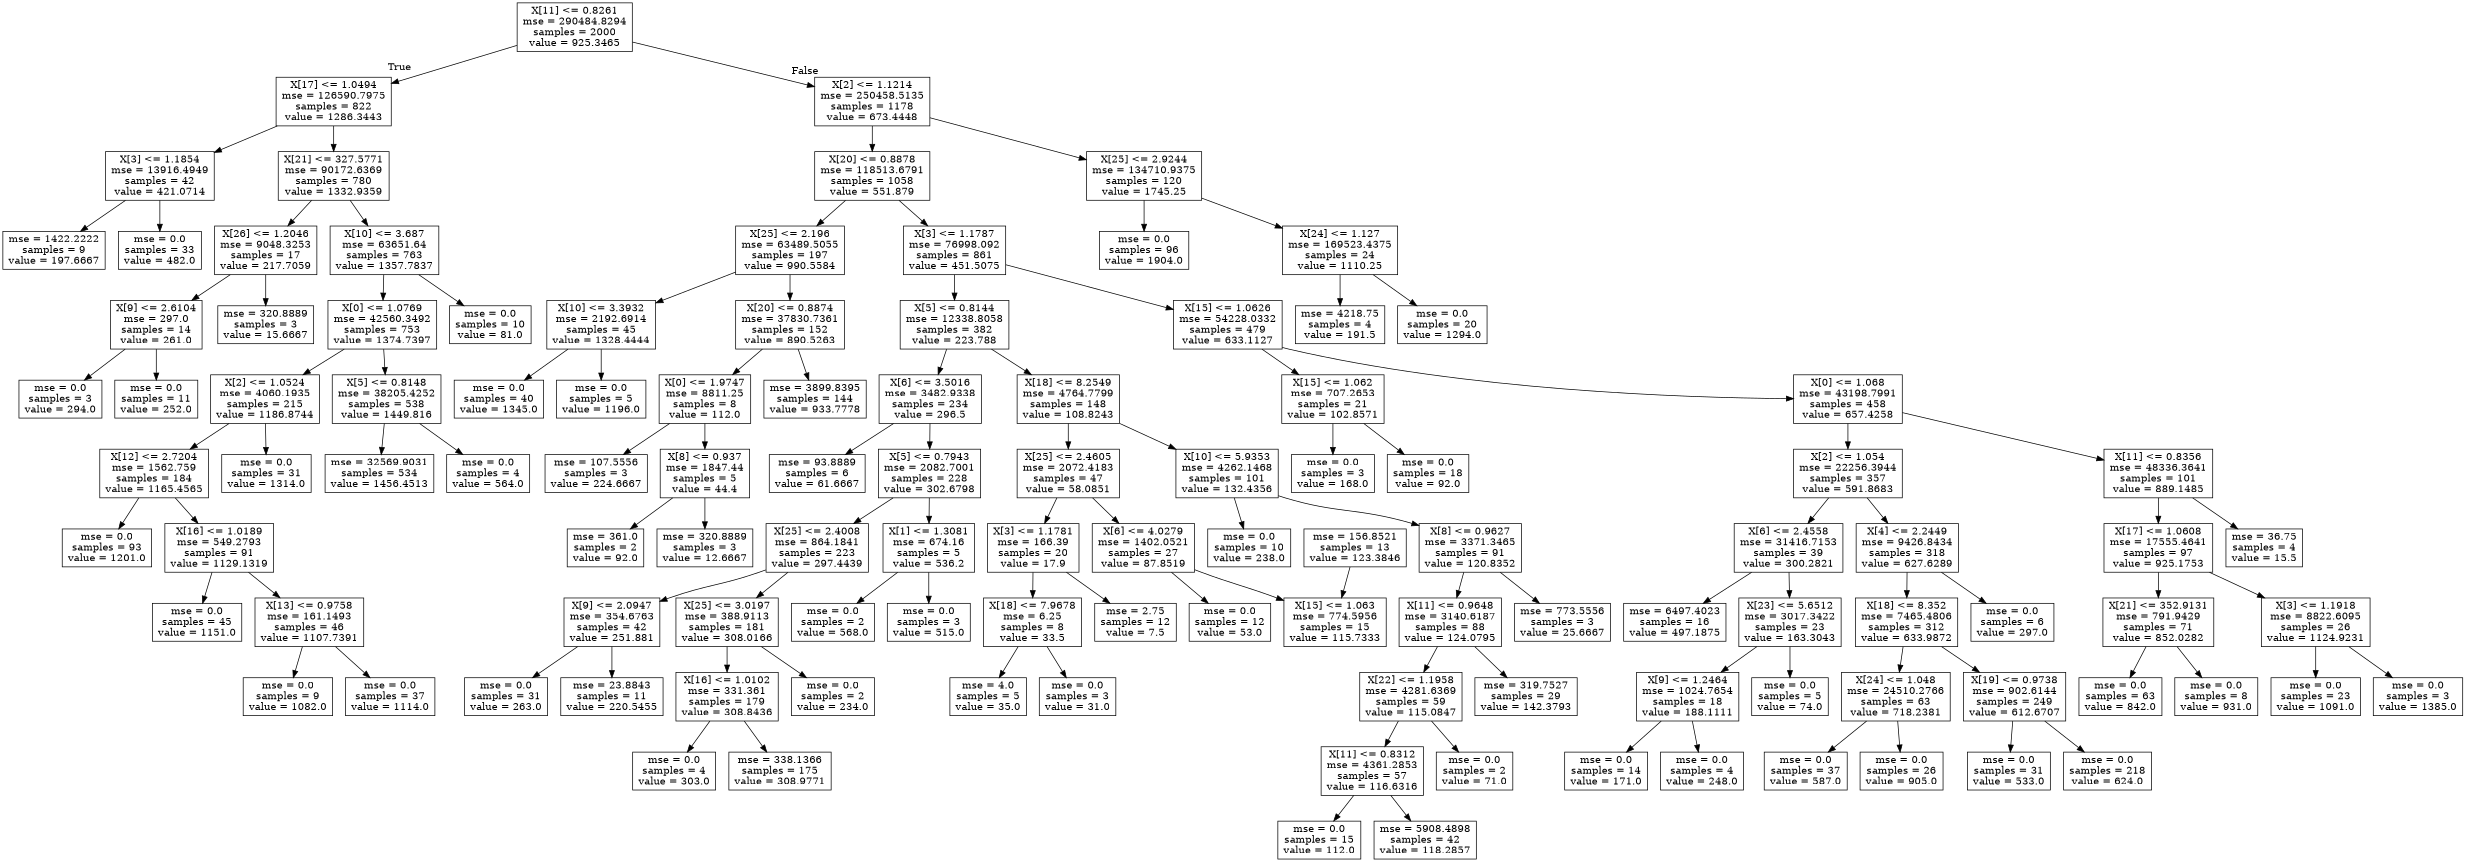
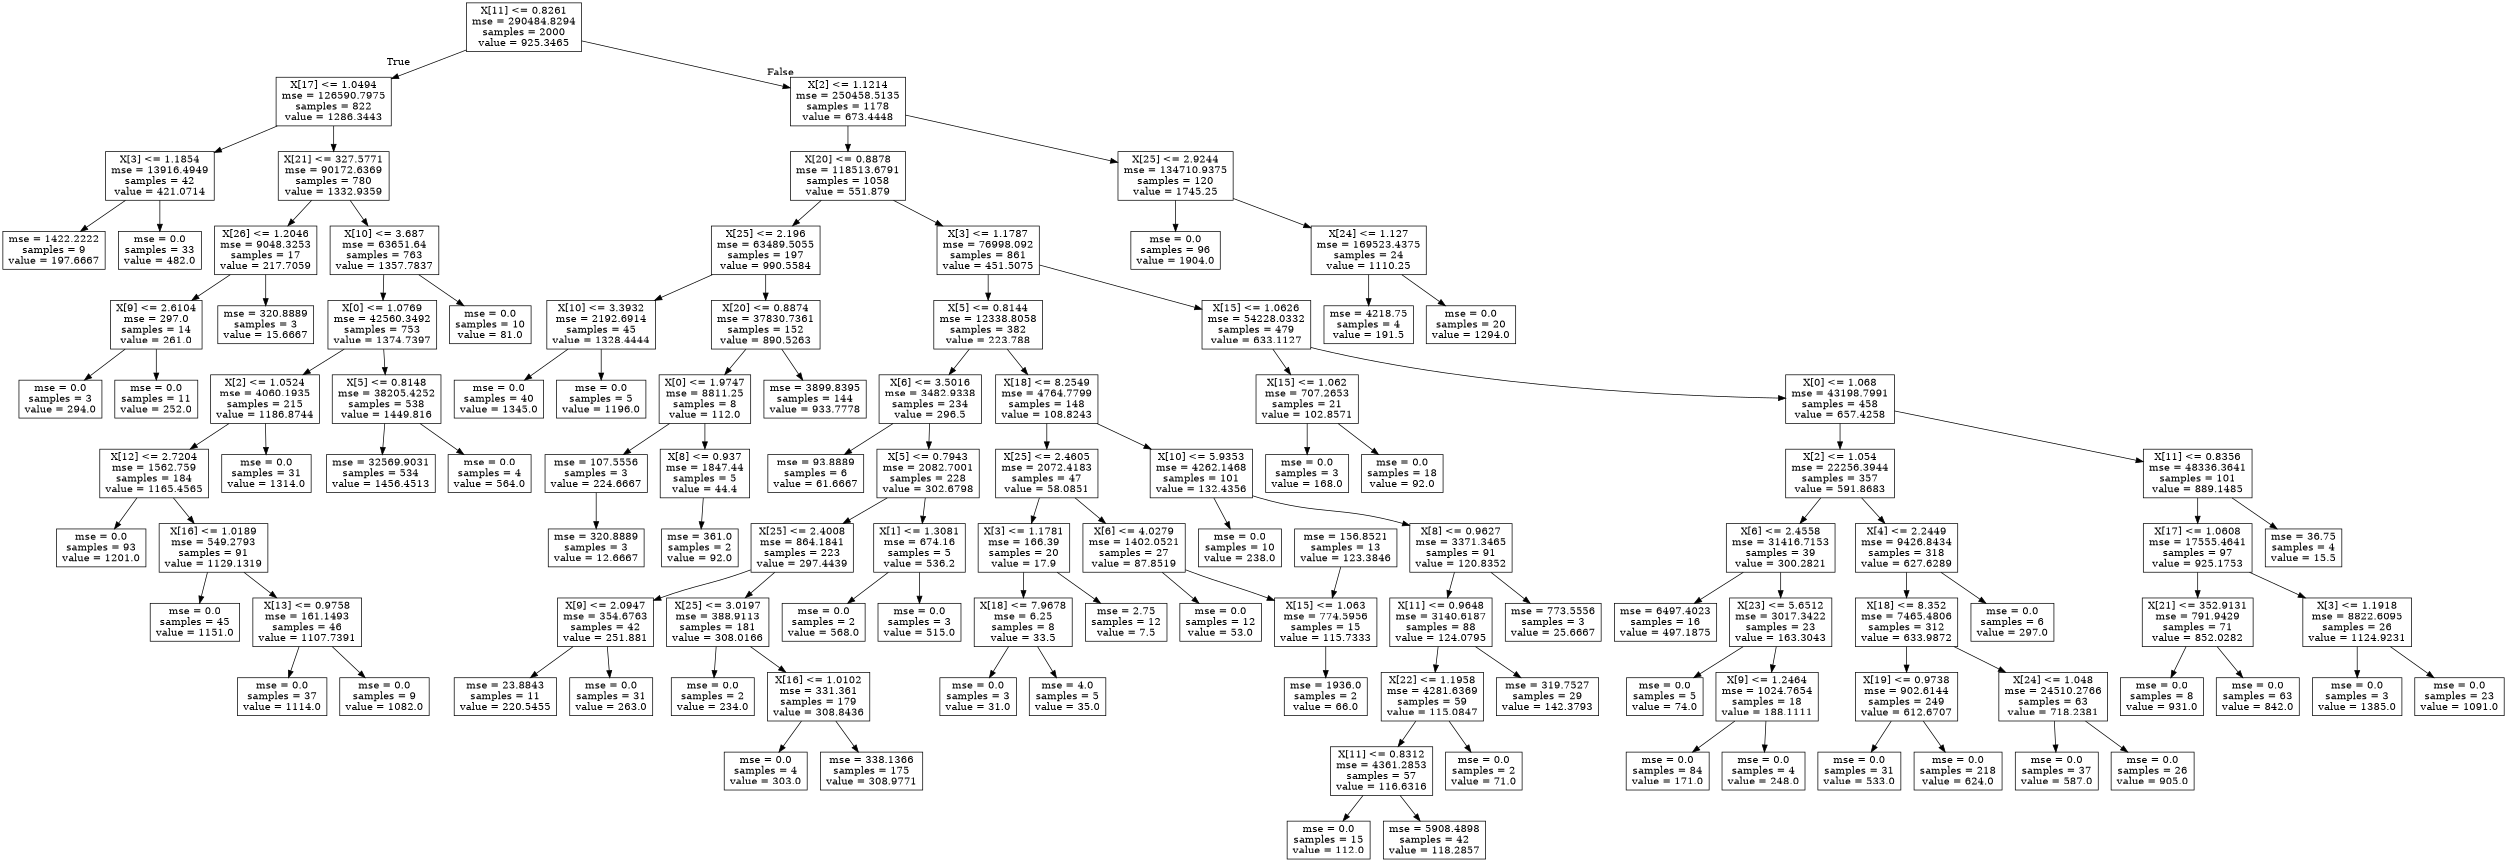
edge "X[8] <= 0.937 mse = 1847.44 samples = 5 value = 44.4" -> "mse = 320.8889 samples = 3 value = 12.6667": now "mse = 107.5556 samples = 3 value = 224.6667" -> "mse = 320.8889 samples = 3 value = 12.6667"
node "mse = 1936.0 samples = 2 value = 66.0": added
node "mse = 0.0 samples = 14 value = 171.0": label "mse = 0.0 samples = 14 value = 171.0" -> "mse = 0.0 samples = 84 value = 171.0"
